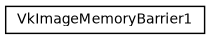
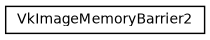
node "VkImageMemoryBarrier1": label "VkImageMemoryBarrier1" -> "VkImageMemoryBarrier2"
